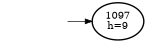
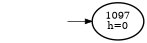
node "1097 h=9": label "1097 h=9" -> "1097 h=0"
